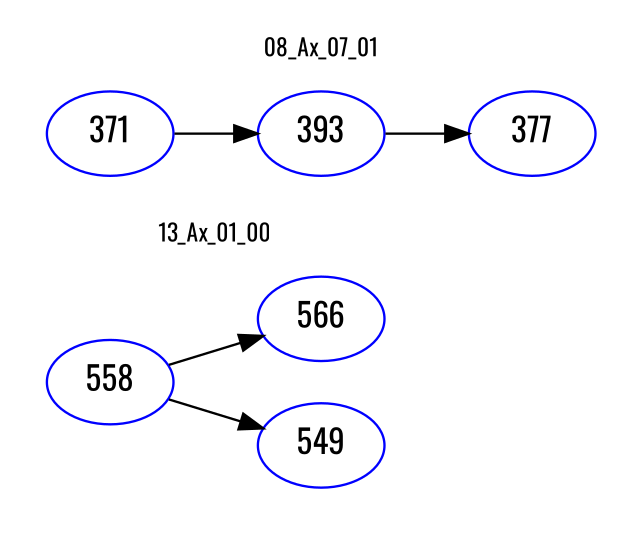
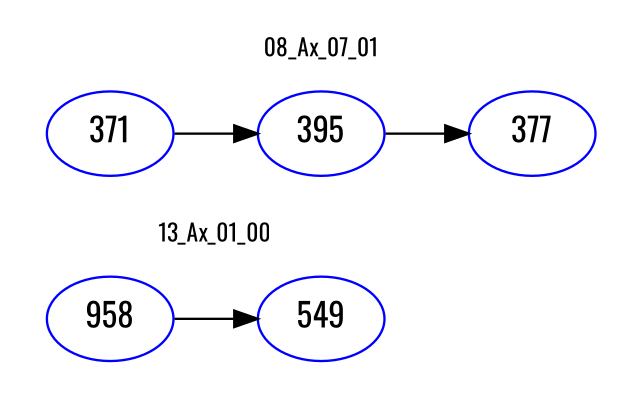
node "393": label "393" -> "395"
node "566": removed
node "558": label "558" -> "958"
